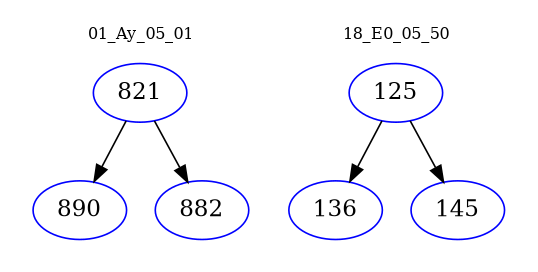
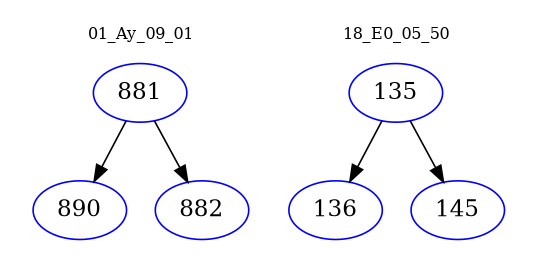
cluster "01_Ay_05_01": label "01_Ay_05_01" -> "01_Ay_09_01"
node "821": label "821" -> "881"
node "125": label "125" -> "135"
